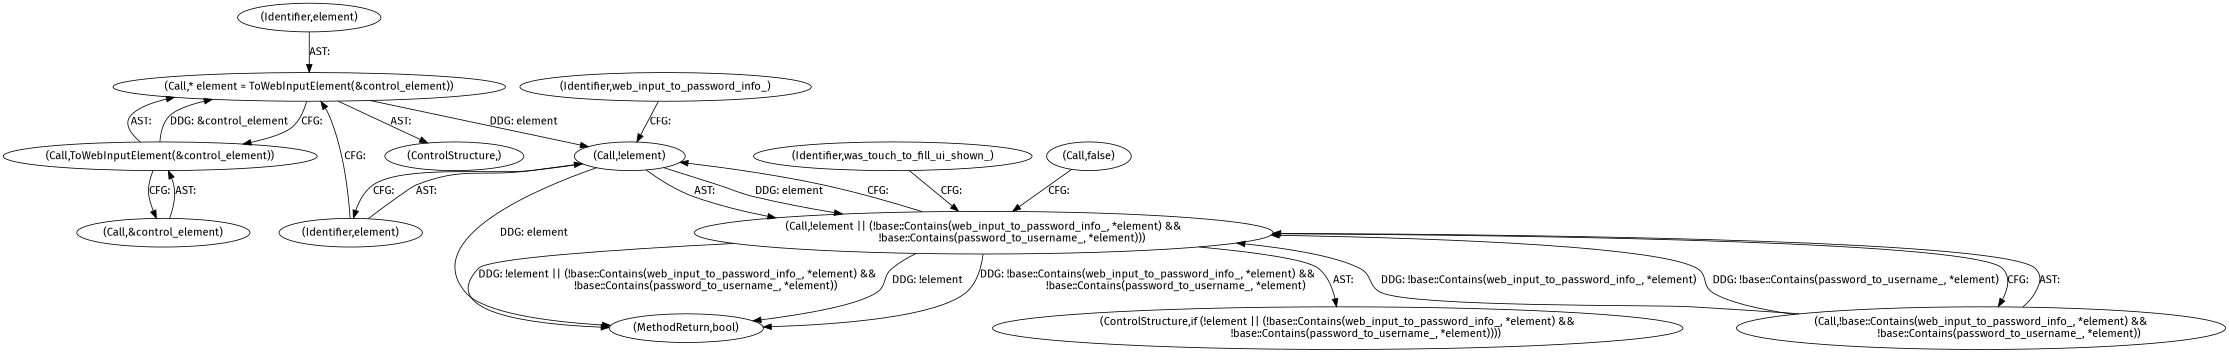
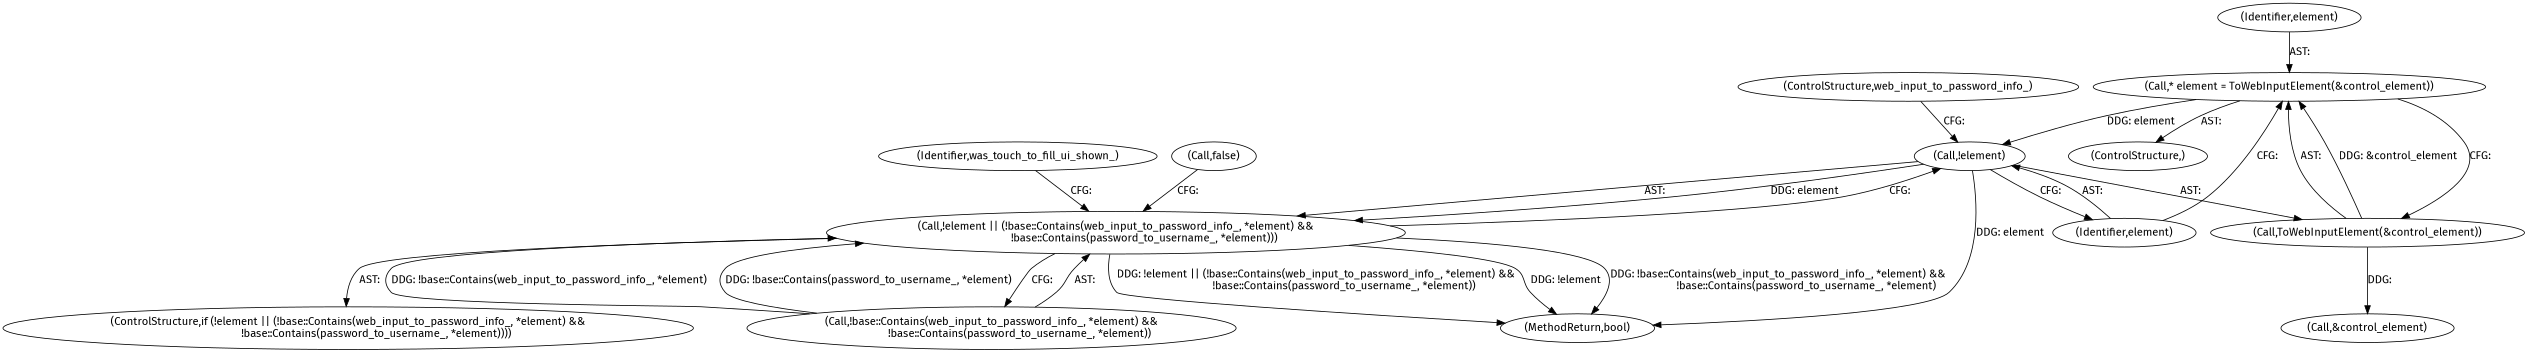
node "(Identifier,web_input_to_password_info_)": label "(Identifier,web_input_to_password_info_)" -> "(ControlStructure,web_input_to_password_info_)"
edge "(Call,ToWebInputElement(&control_element))" -> "(Call,&control_element)": label "CFG: " -> "DDG: "
edge "(Call,&control_element)" -> "(Call,ToWebInputElement(&control_element))": now "(Call,!element)" -> "(Call,ToWebInputElement(&control_element))"
